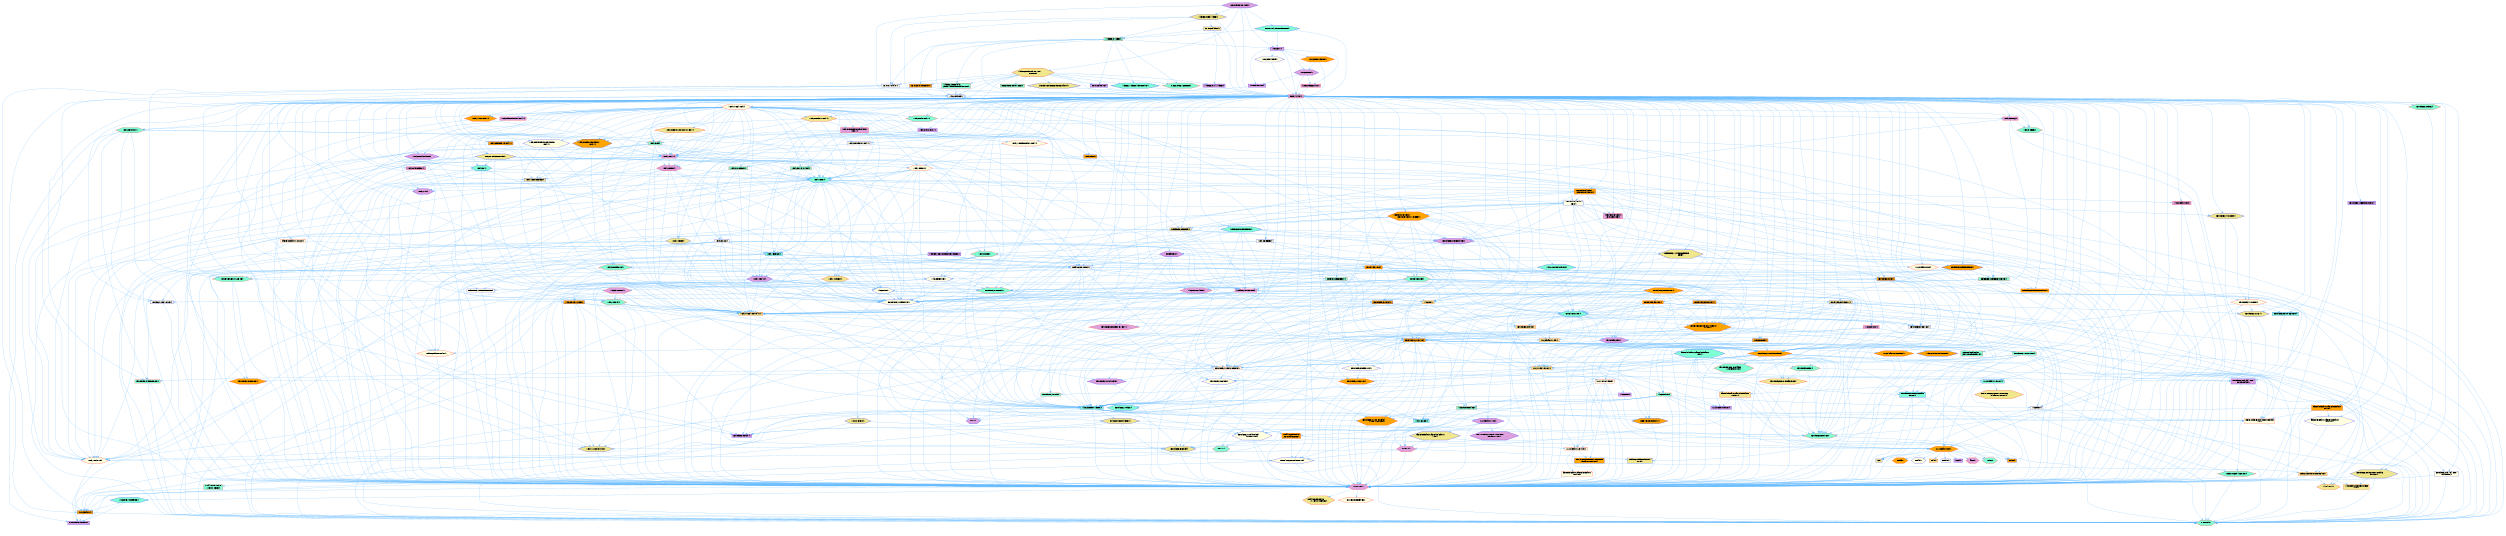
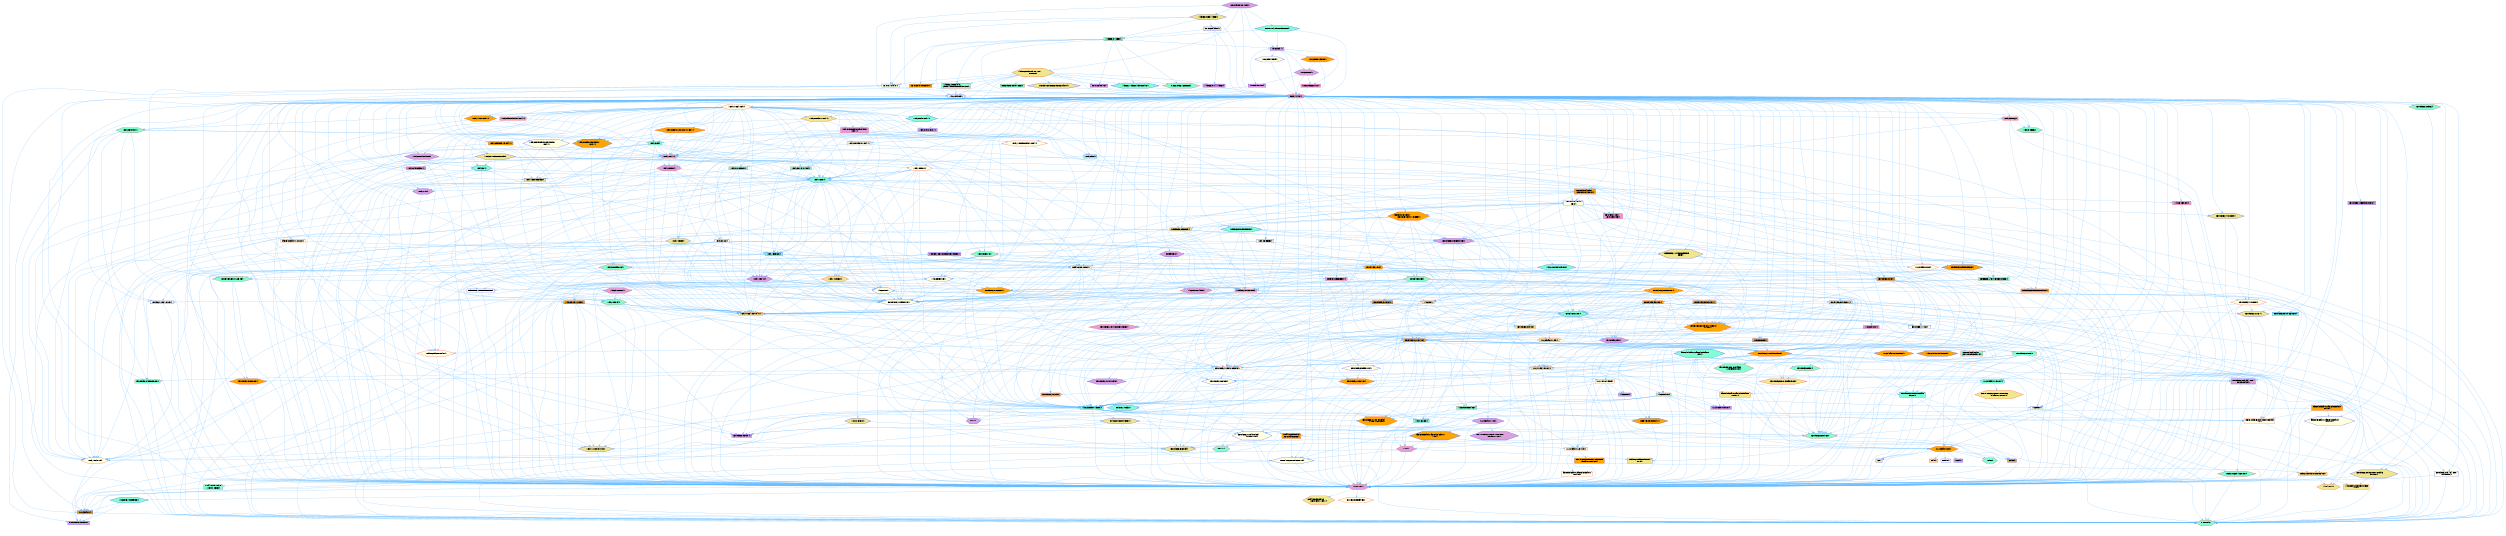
node "Input/Box.h": label "Input/Box.h" -> "Input/Reply.h"
node "Math/ScaleMatrix.h": color red -> blue
node "Math/RotationAboutPointMatrix.h": fillcolor khaki -> orange
edge "Layout/FlowDirection.h" -> "Templates/TypeHash.h": now "CoreMinimal.h" -> "Templates/TypeHash.h"
node "Set/BoxSphereBounds.h": label "Set/BoxSphereBounds.h" -> "Math/BoxSphereBounds.h"
node "Math/Edge.h": fillcolor orange -> aquamarine
node "Misc/PlatformCrt.h": label "Misc/PlatformCrt.h" -> "Misc/ByteSwap.h"
node "Internationalization /CulturePointer.h": label "Internationalization /CulturePointer.h" -> "TranslationMatrix /CulturePointer.h"
node "Math/Range.h": label "Math/Range.h" -> "Math/CoreFwd.h"
node "Logging/LogCategory.h": fillcolor aquamarine -> plum
node "Delegates/IDelegateInstance.h": label "Delegates/IDelegateInstance.h" -> "Delegates/AlignmentTemplates.h"
node "Templates/TypeHash.h": fillcolor aquamarine -> orange
node "Templates/PerspectiveMatrix.h": label "Templates/PerspectiveMatrix.h" -> "Templates/AlignmentTemplates.h"
node "Templates/ByteSwap.h": label "Templates/ByteSwap.h" -> "Templates/Invoke.h"
edge "Internationalization /Text.h" -> "HAL/PlatformAtomics.h": now "Templates/SharedPointer.h" -> "HAL/PlatformAtomics.h"
node "Templates/MemoryOps.h": label "Templates/MemoryOps.h" -> "Templates/Events.h"
node "Templates/Atomic.h": fillcolor aquamarine -> orange
node "Templates/Models.h": label "Templates/Models.h" -> "Stricmp/Models.h"
edge "HAL/MemoryBase.h" -> "COMPILED_PLATFORM_HEADER (PlatformAtomics.h)": now "HAL/MemoryBase.h" -> "Misc/Exec.h"
node "GenericPlatform/GenericPlatform Misc.h": fillcolor khaki -> orange
node "CoreFwd.h": label "CoreFwd.h" -> "Type.h"
node "stddef.h": removed
node "stdlib.h": removed
node "float.h": removed
node "ProfilingDebugging /UMemoryDefines.h": label "ProfilingDebugging /UMemoryDefines.h" -> "ProfilingDebugging /TranslationMatrix.h"
